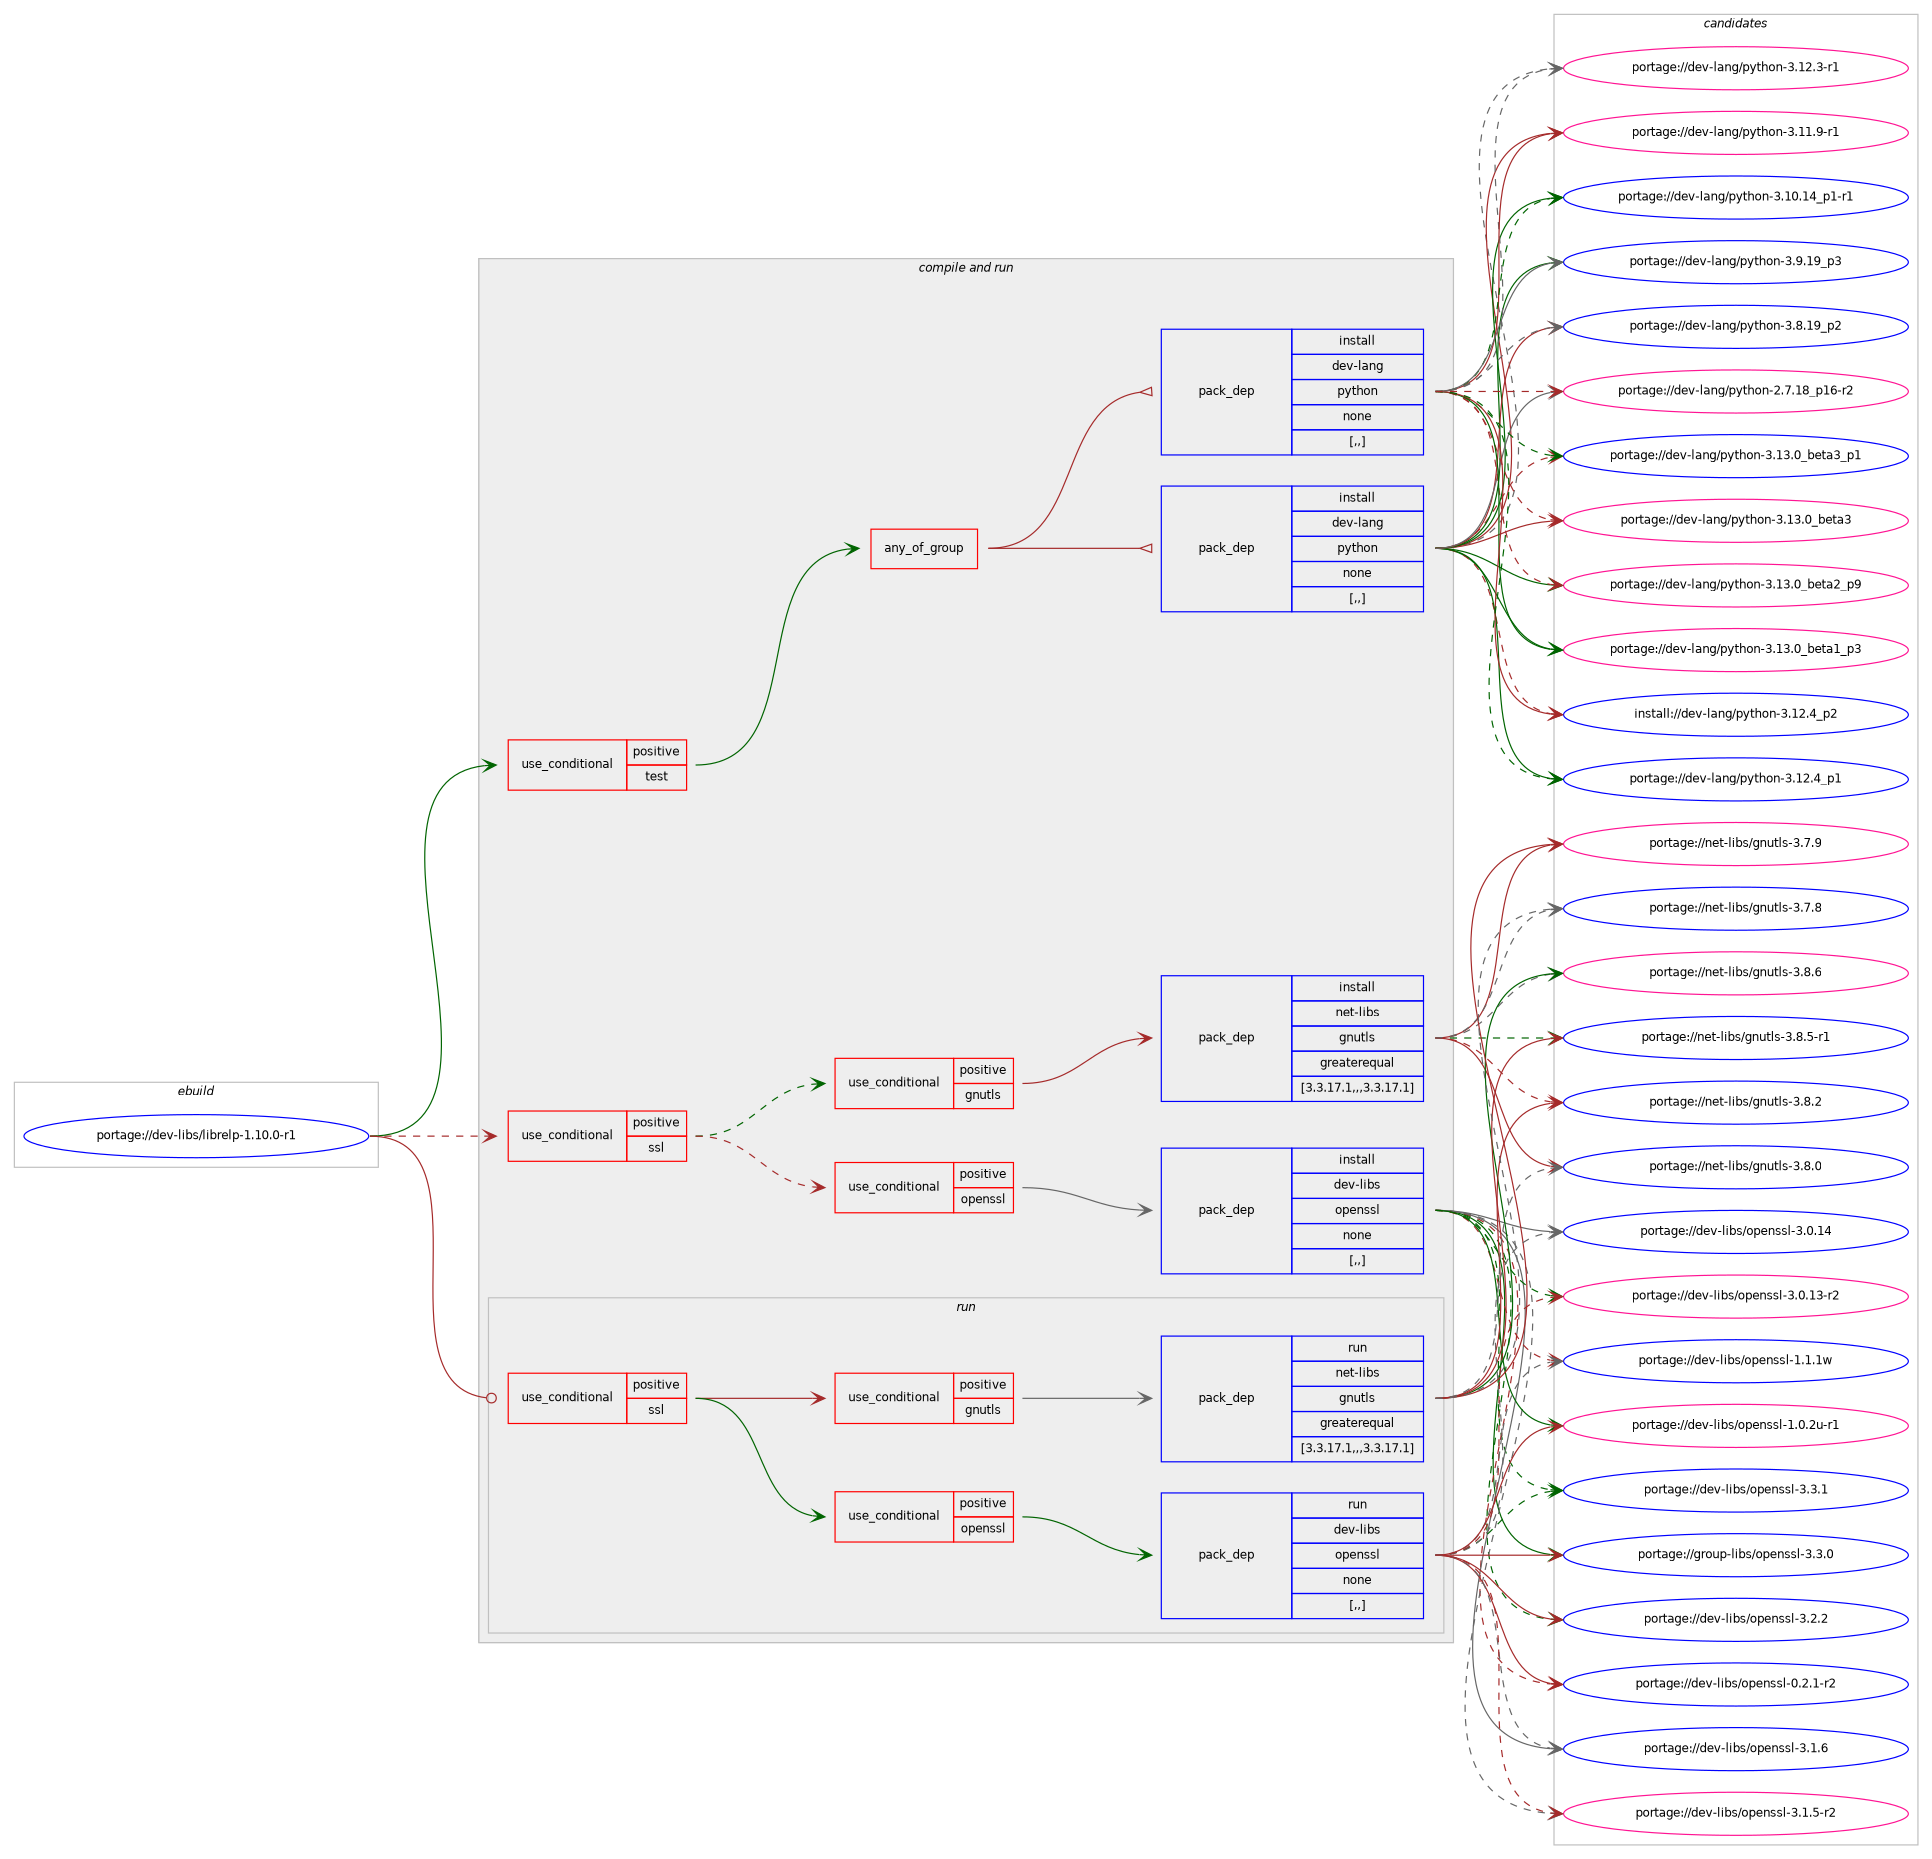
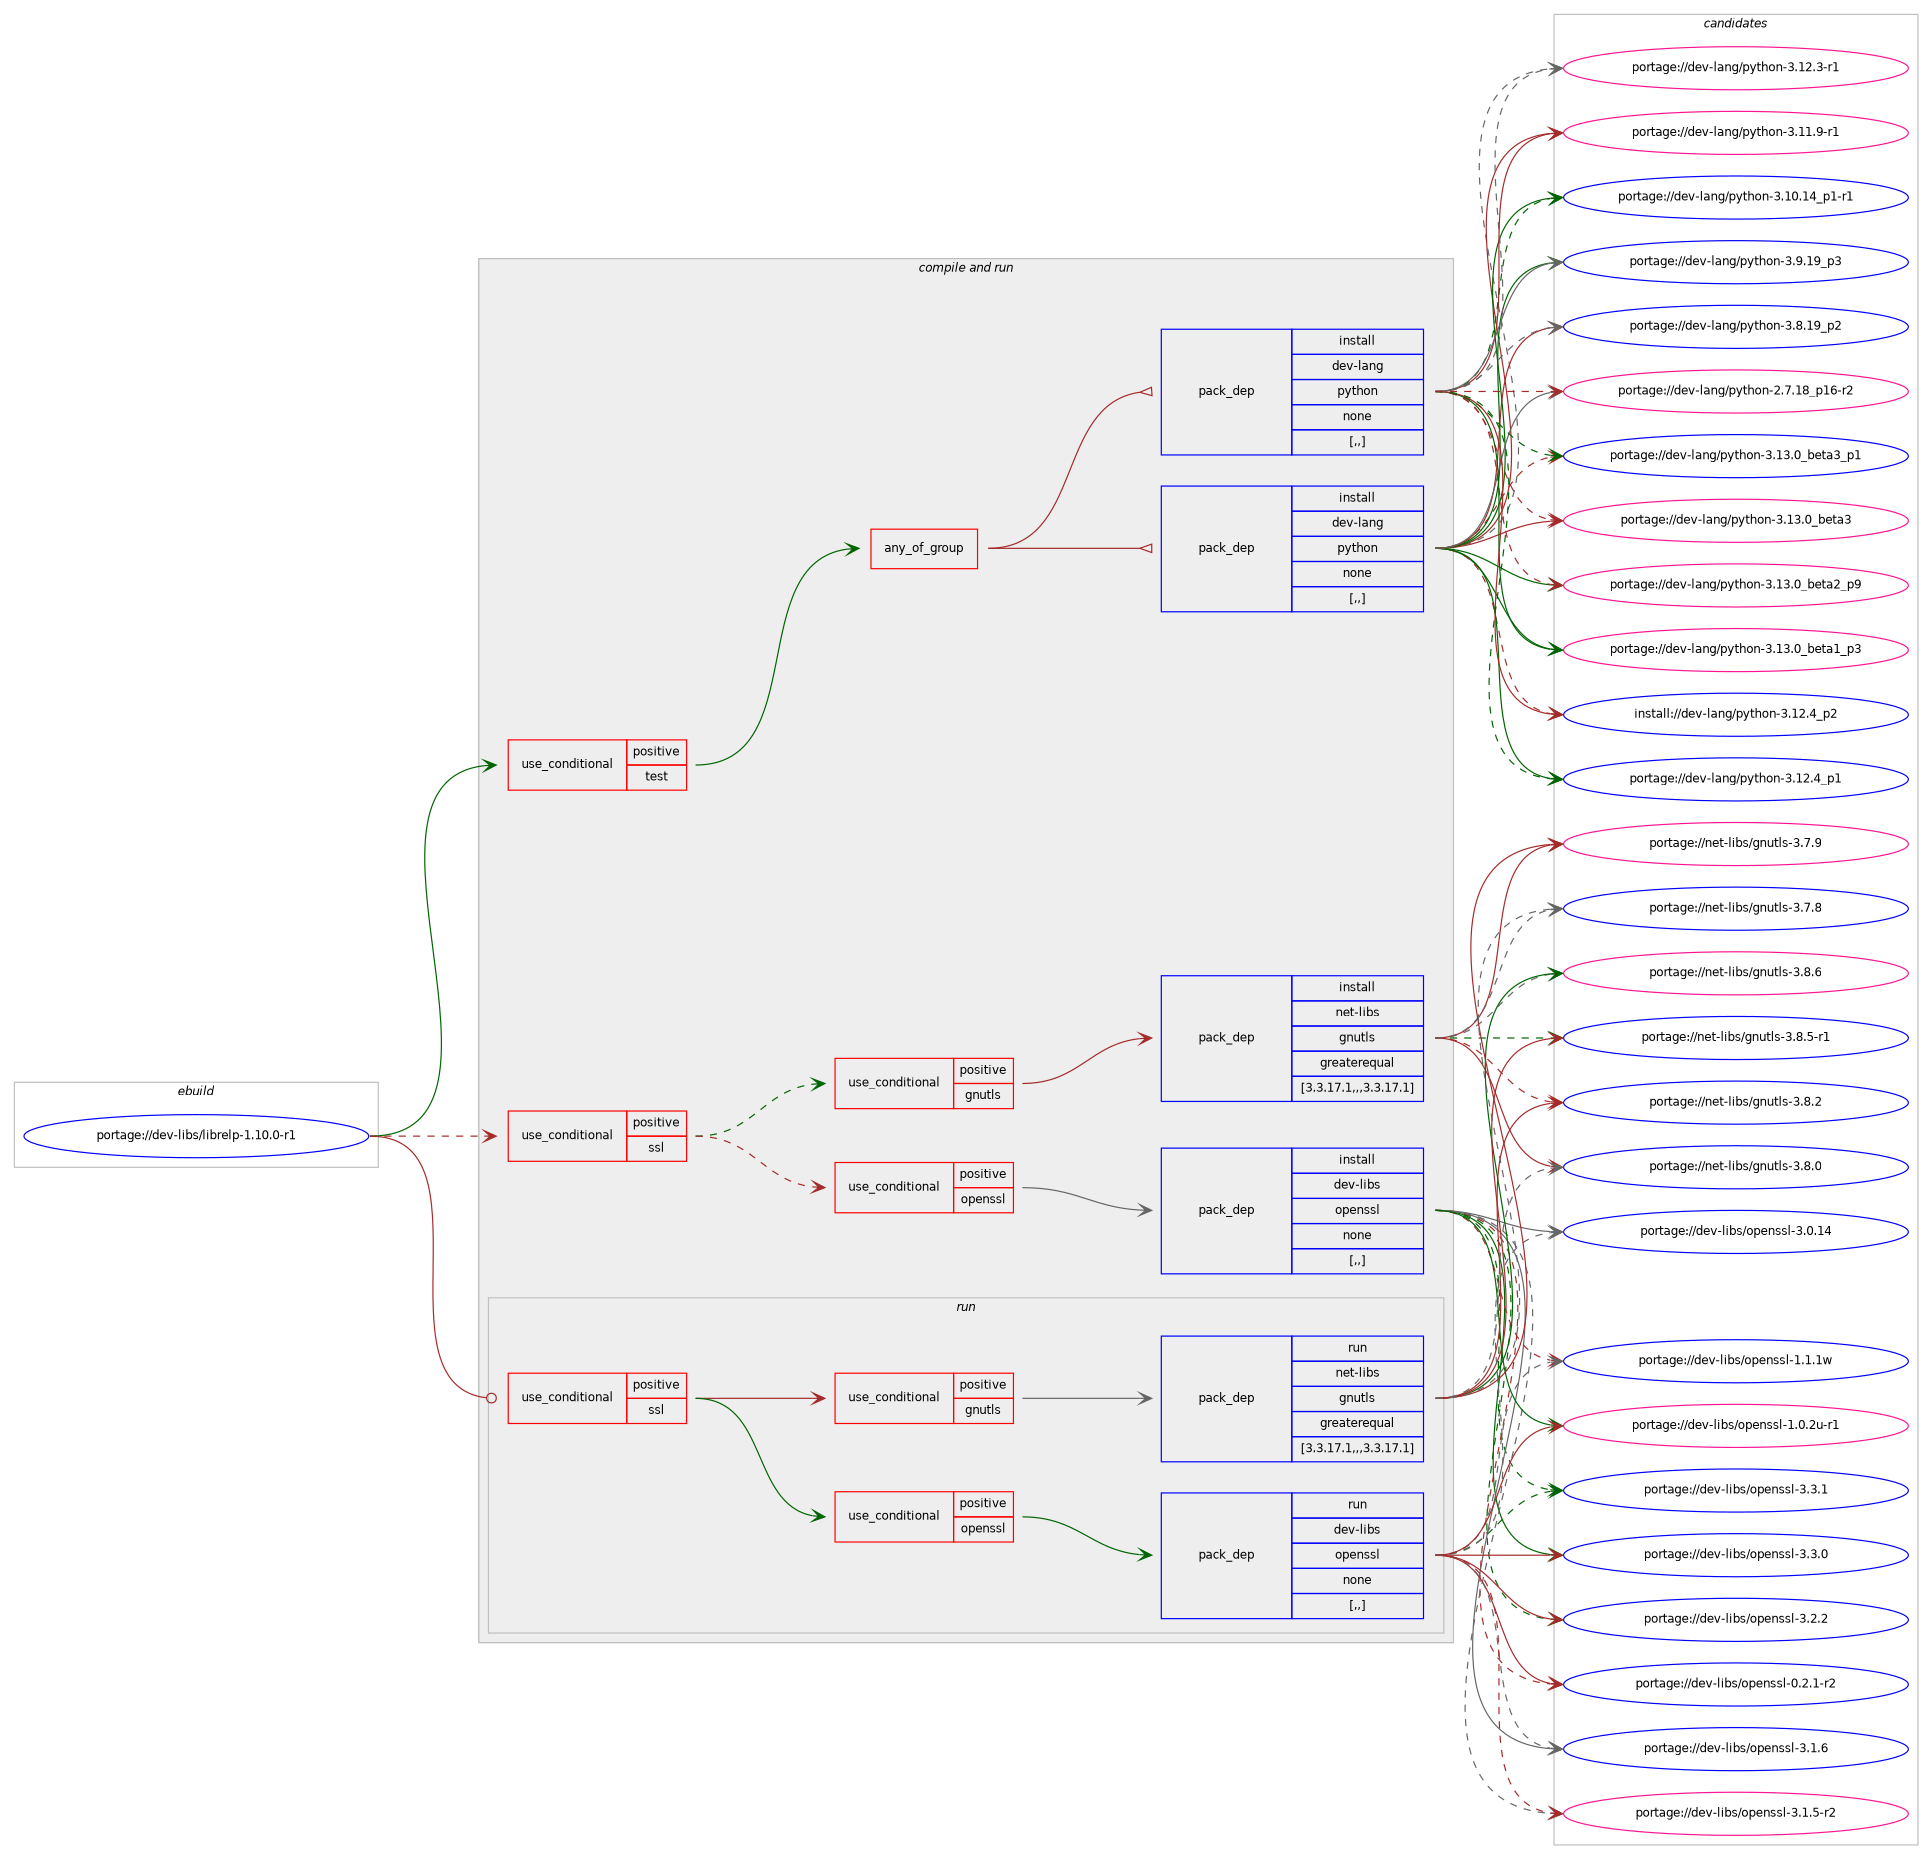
node "portage://dev-libs/openssl-3.0.13-r2": removed
node "portage://group-libs/openssl-3.3.0": label "portage://group-libs/openssl-3.3.0" -> "portage://dev-libs/openssl-3.3.0"
